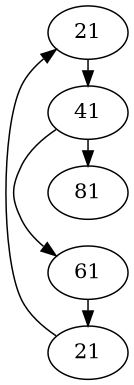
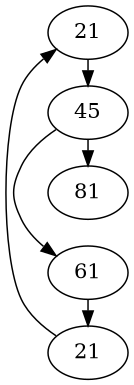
node "41": label "41" -> "45"
